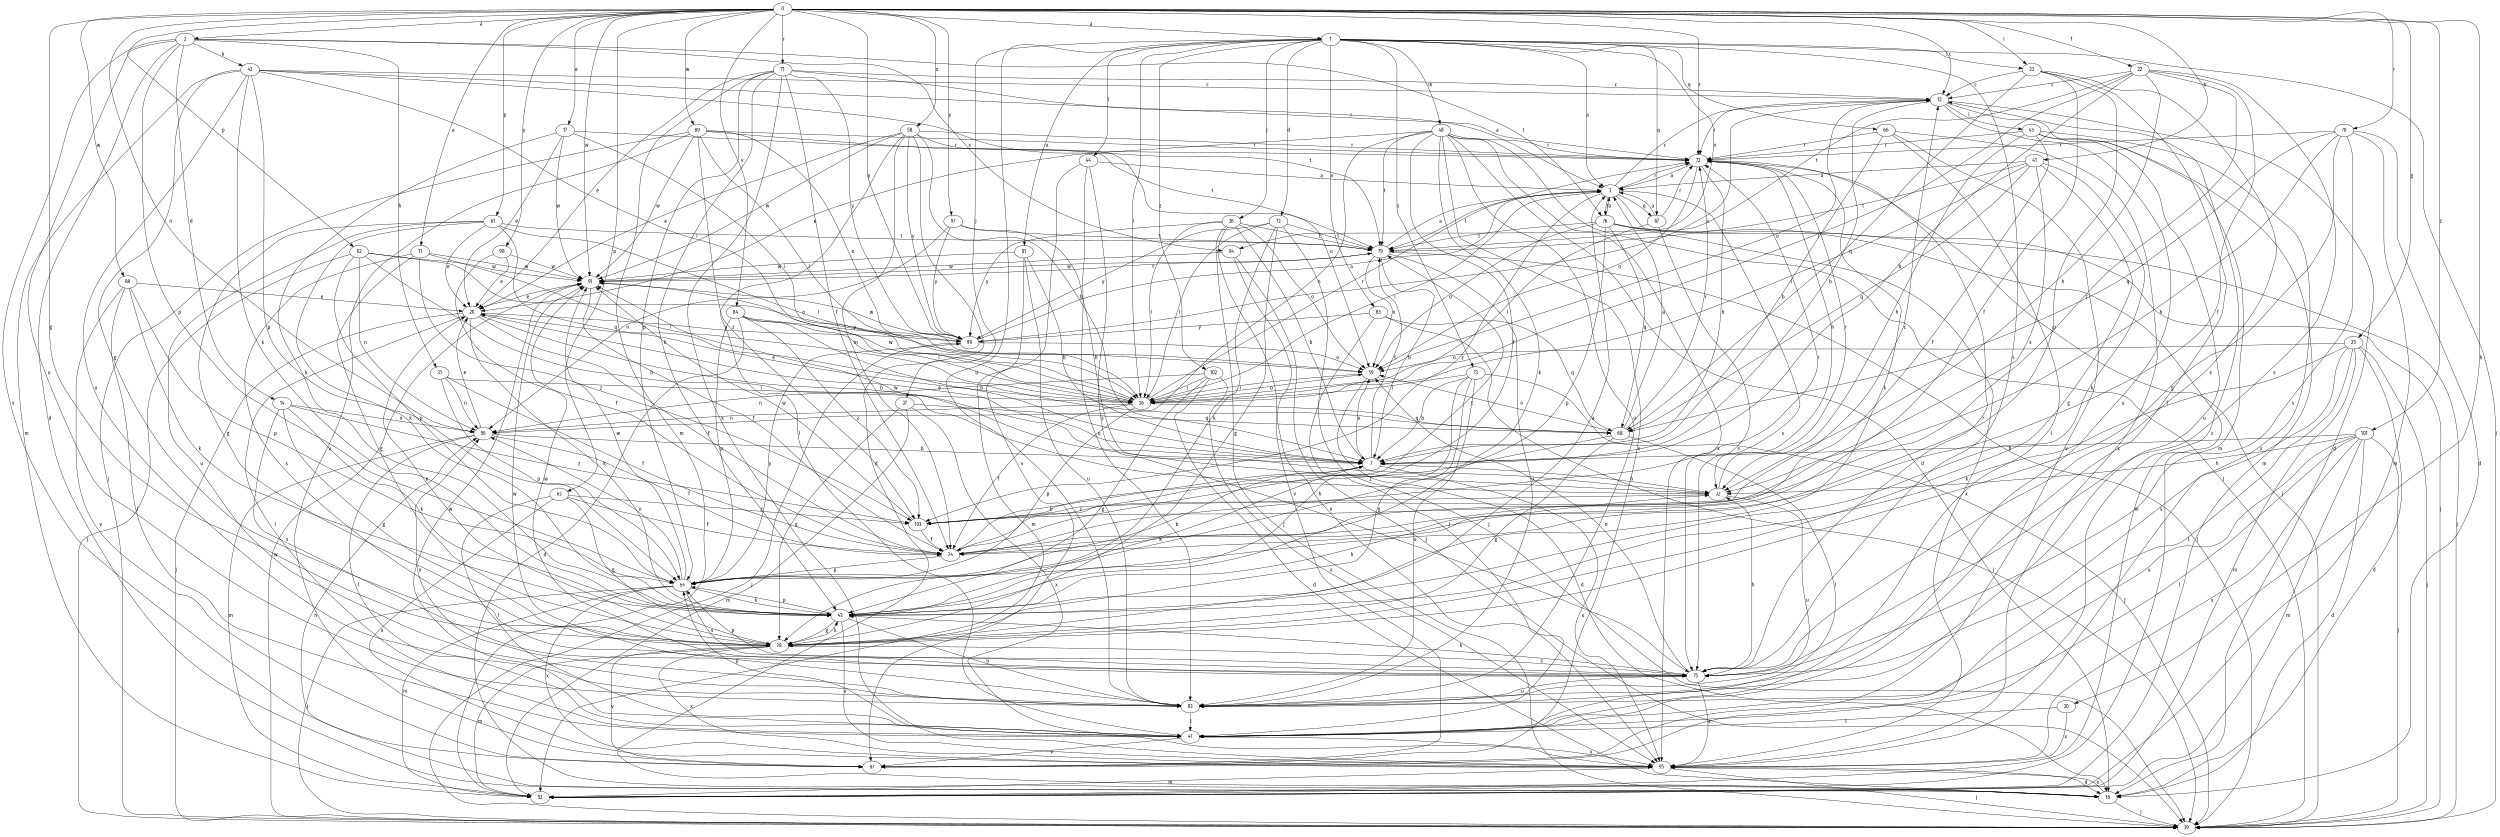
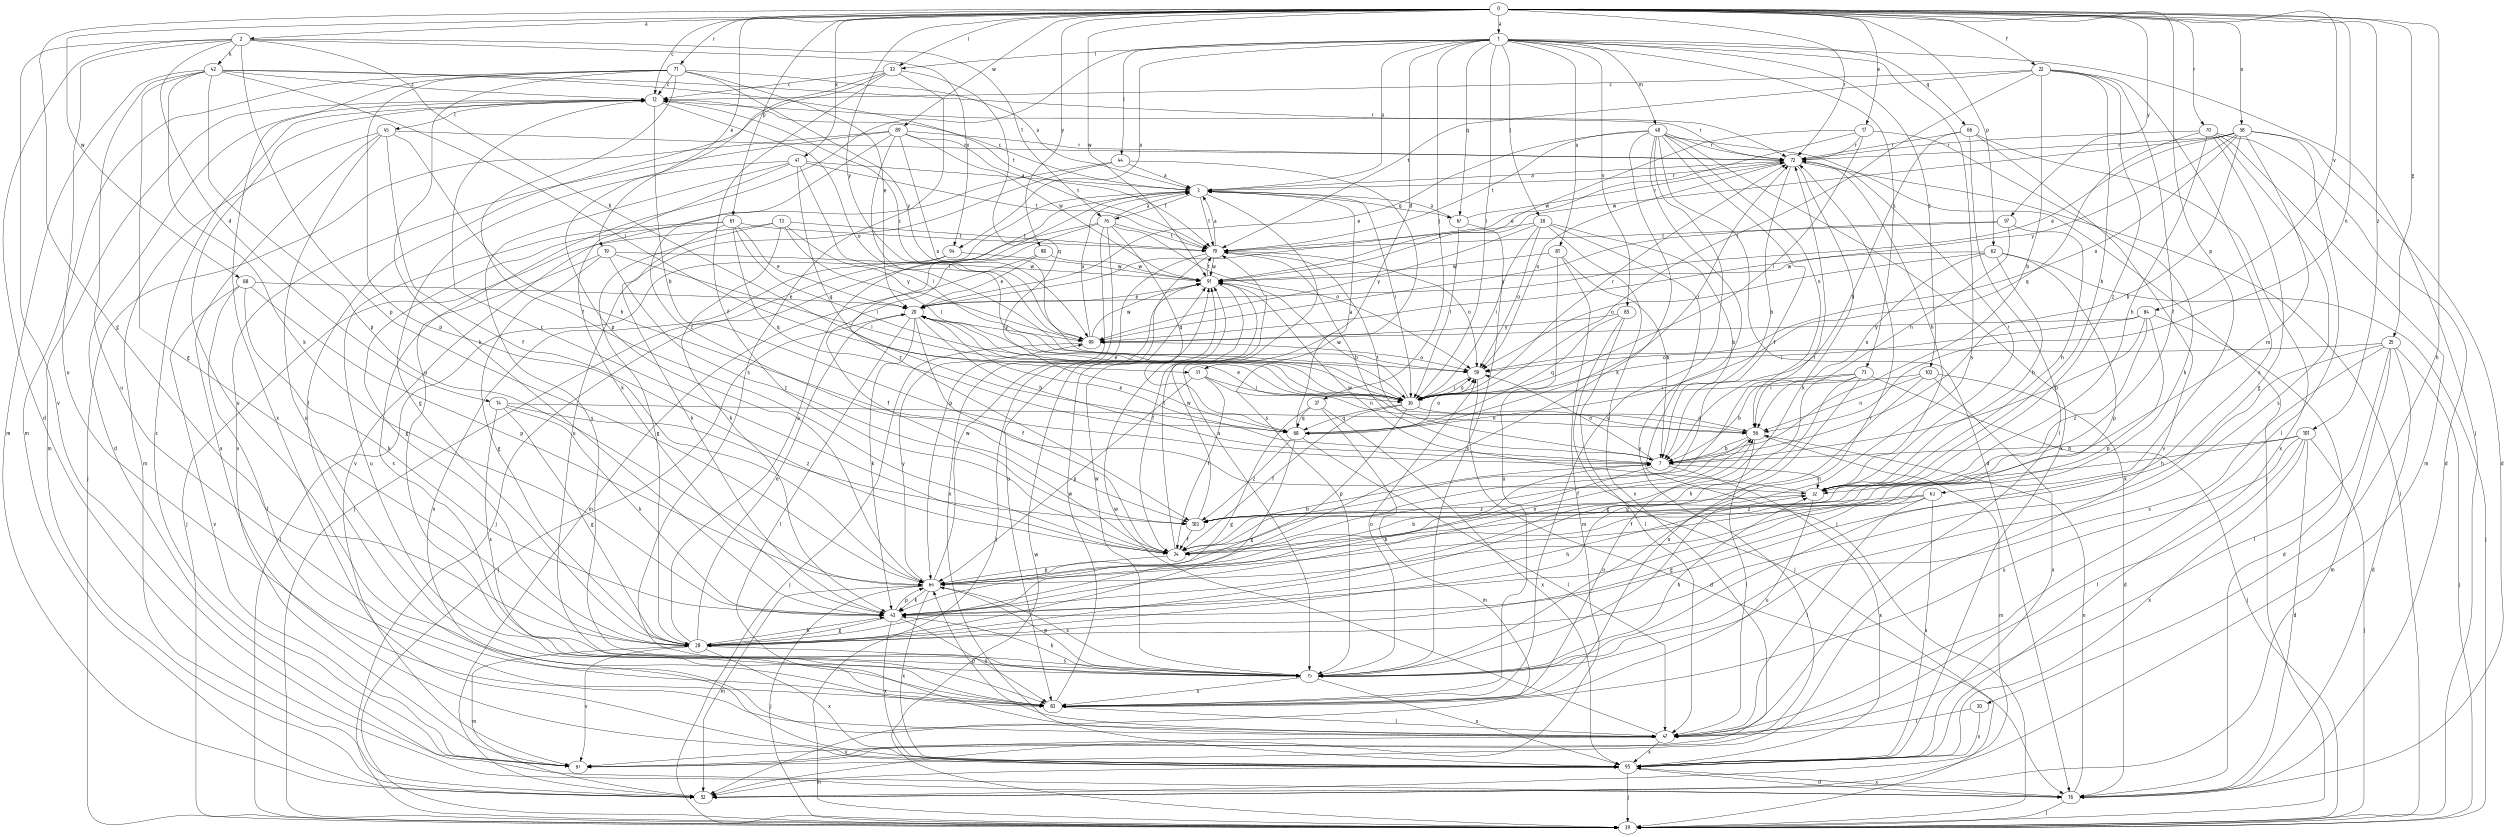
edge "1" -> "13": now "1" -> "31"
node "11": label "11" -> "19"
edge "41" -> "103": now "41" -> "75"
edge "101" -> "52": removed, label "m"
